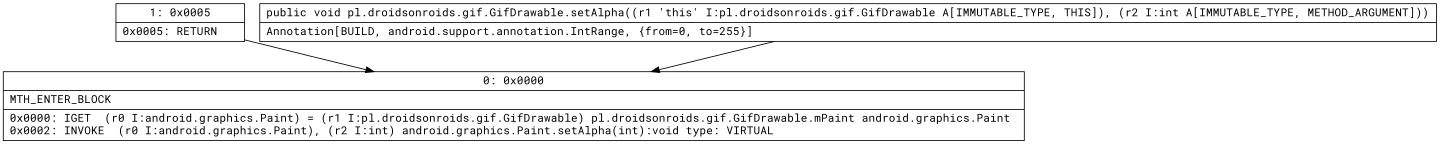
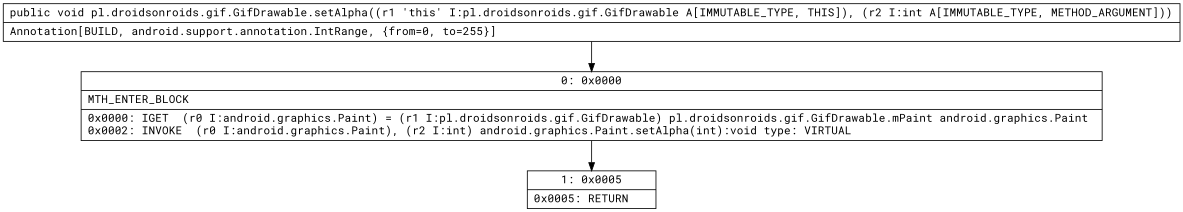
edge "1: 0x0005" -> "0: 0x0000": reversed
